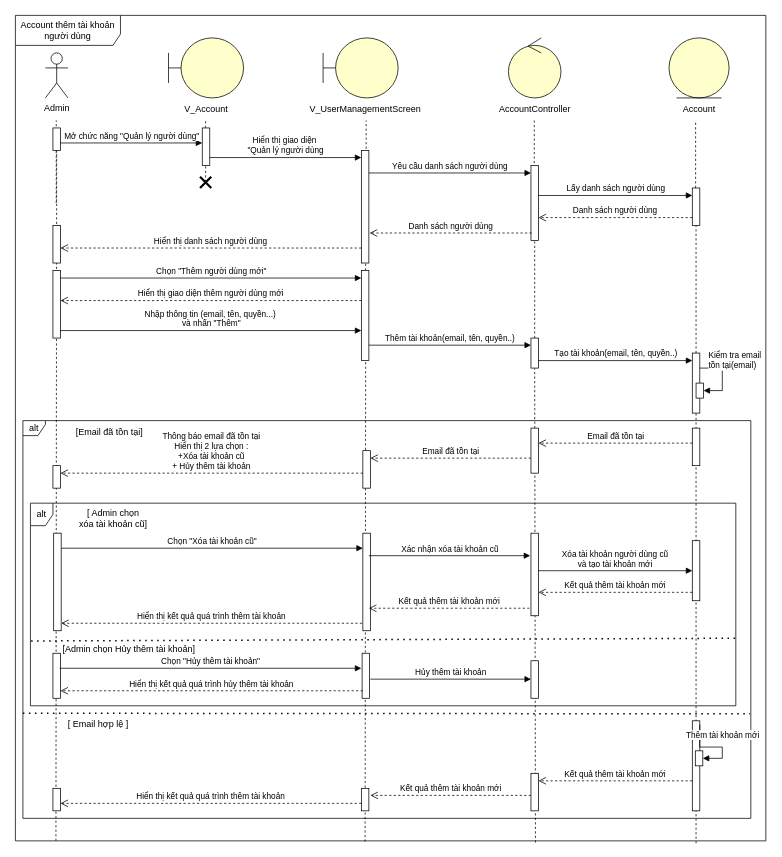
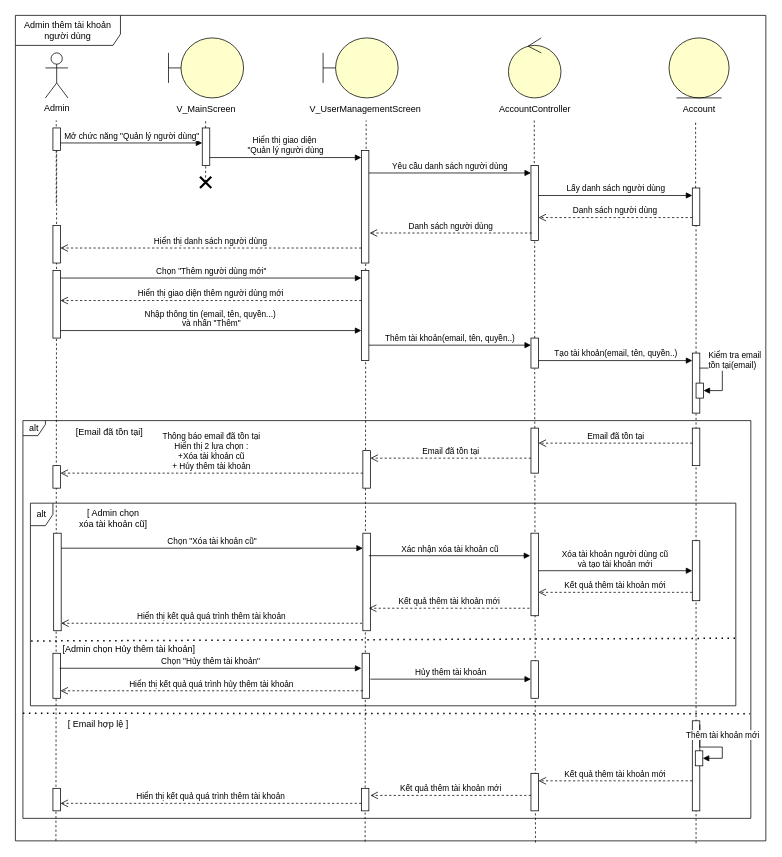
node "Account thêm tài khoản người dùng": label "Account thêm tài khoản người dùng" -> "Admin thêm tài khoản người dùng"
node "V_Account": label "V_Account" -> "V_MainScreen"
